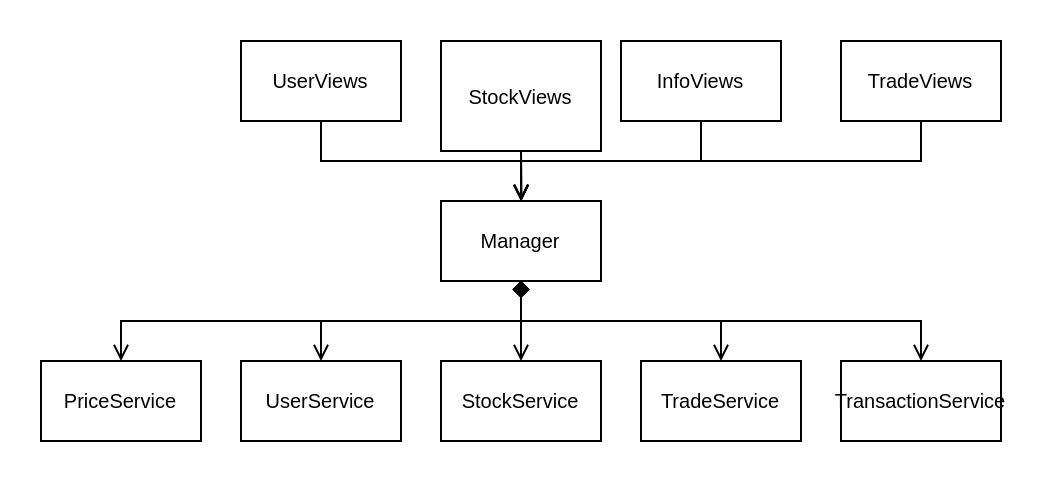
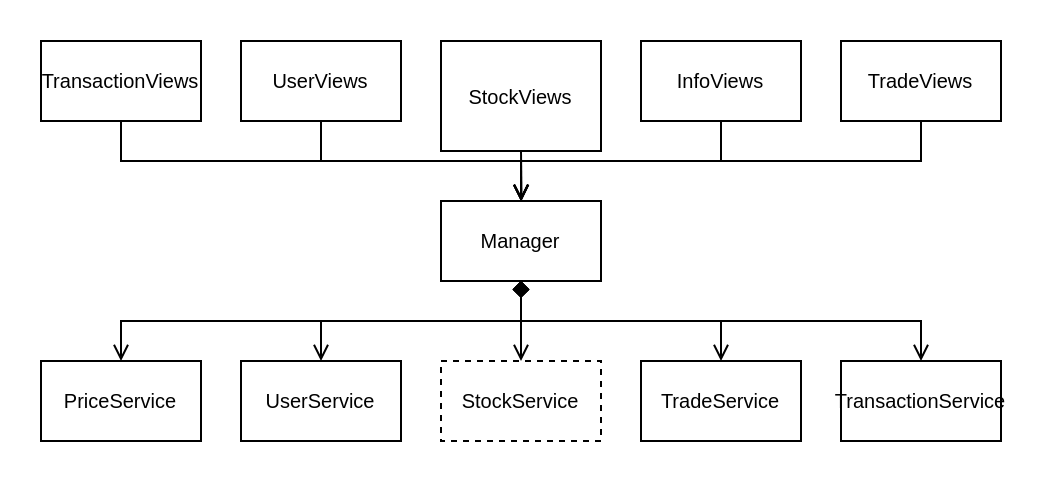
node "TransactionViews": added
node "InfoViews": moved (701, 81) -> (721, 81)
edge "TransactionViews" -> "Manager": added
node "StockService": style solid -> dashed
